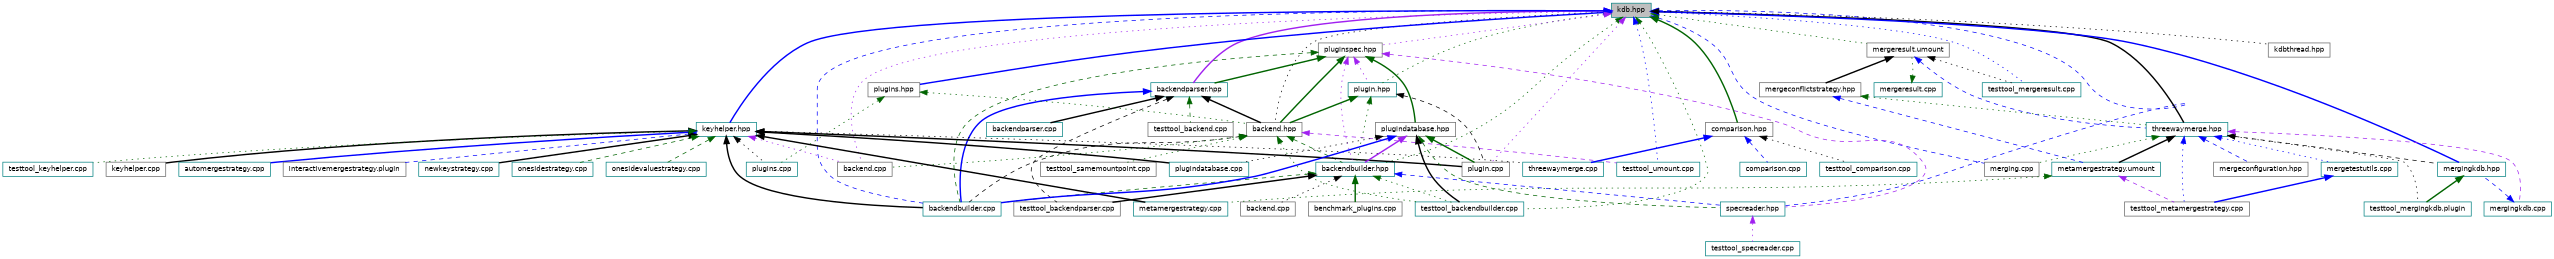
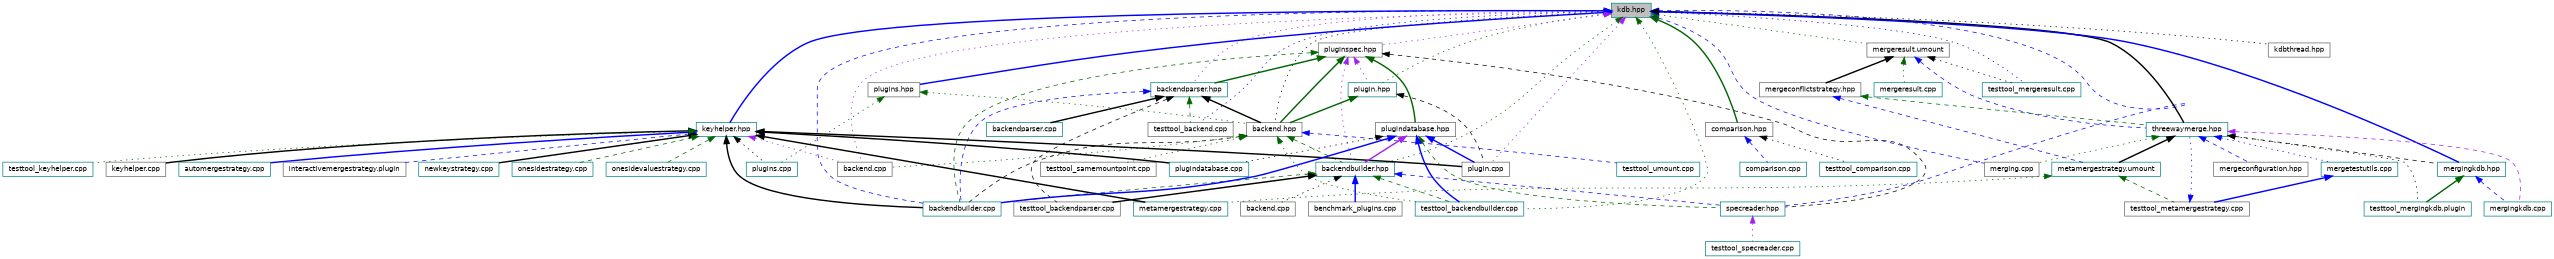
edge "backendparser.hpp" -> "kdb.hpp": style bold -> dotted
edge "mergeresult.umount" -> "mergeresult.cpp": reversed
edge "testtool_umount.cpp" -> "kdb.hpp": now "testtool_backend.cpp" -> "kdb.hpp"
edge "backendbuilder.cpp" -> "backendparser.hpp": style bold -> dashed
edge "threewaymerge.hpp" -> "mergeconflictstrategy.hpp": style dotted -> dashed
edge "specreader.hpp" -> "pluginspec.hpp": color purple -> black
edge "backendbuilder.hpp" -> "plugin.hpp": removed
edge "testtool_umount.cpp" -> "backend.hpp": color purple -> blue
edge "plugin.cpp" -> "plugindatabase.hpp": color darkgreen -> blue
node "threewaymerge.cpp": removed
edge "testtool_backendbuilder.cpp" -> "plugindatabase.hpp": color black -> blue
edge "testtool_metamergestrategy.cpp" -> "threewaymerge.hpp": reversed
edge "mergingkdb.hpp" -> "mergingkdb.cpp": reversed
edge "testtool_backendbuilder.cpp" -> "backendbuilder.hpp": style dotted -> dashed
edge "testtool_metamergestrategy.cpp" -> "metamergestrategy.umount": color purple -> darkgreen
edge "benchmark_plugins.cpp" -> "backendbuilder.hpp": color darkgreen -> blue
